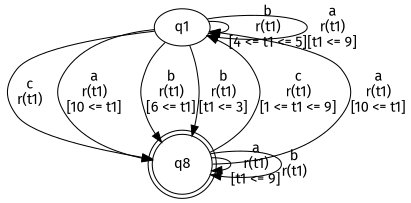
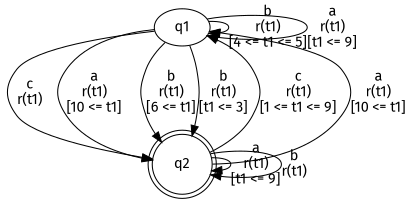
node "q8": label "q8" -> "q2"
